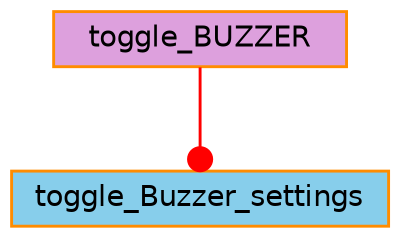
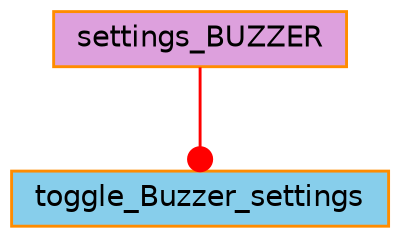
node "toggle_BUZZER": label "toggle_BUZZER" -> "settings_BUZZER"
